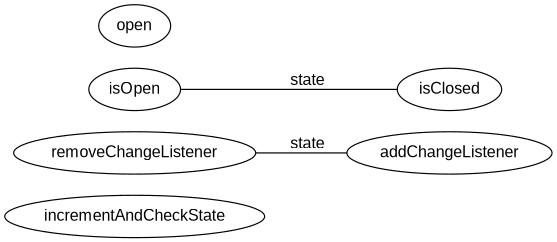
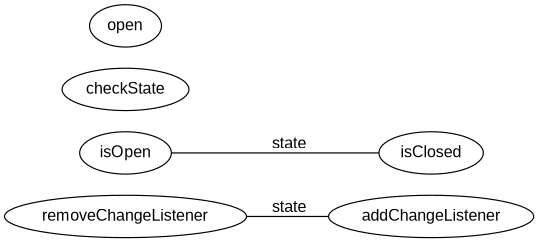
node "checkState": added
node "incrementAndCheckState": removed
